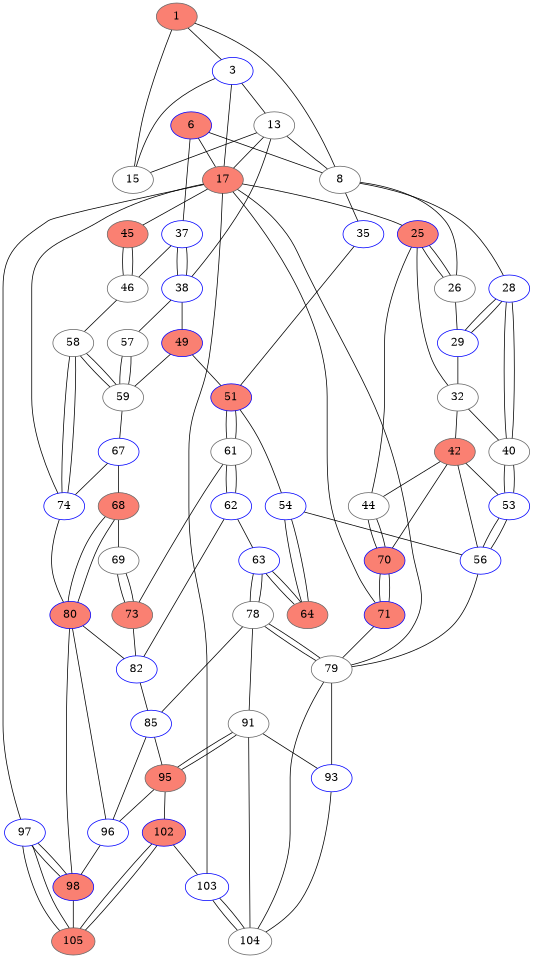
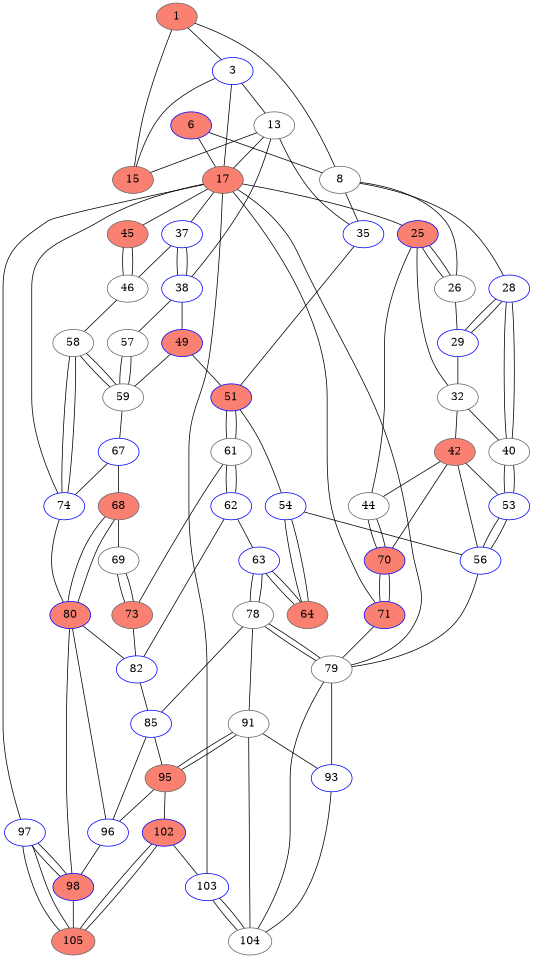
edge "13" -- "8": now "13" -- "35"
node "15": fillcolor white -> salmon
edge "6" -- "37": now "17" -- "37"
